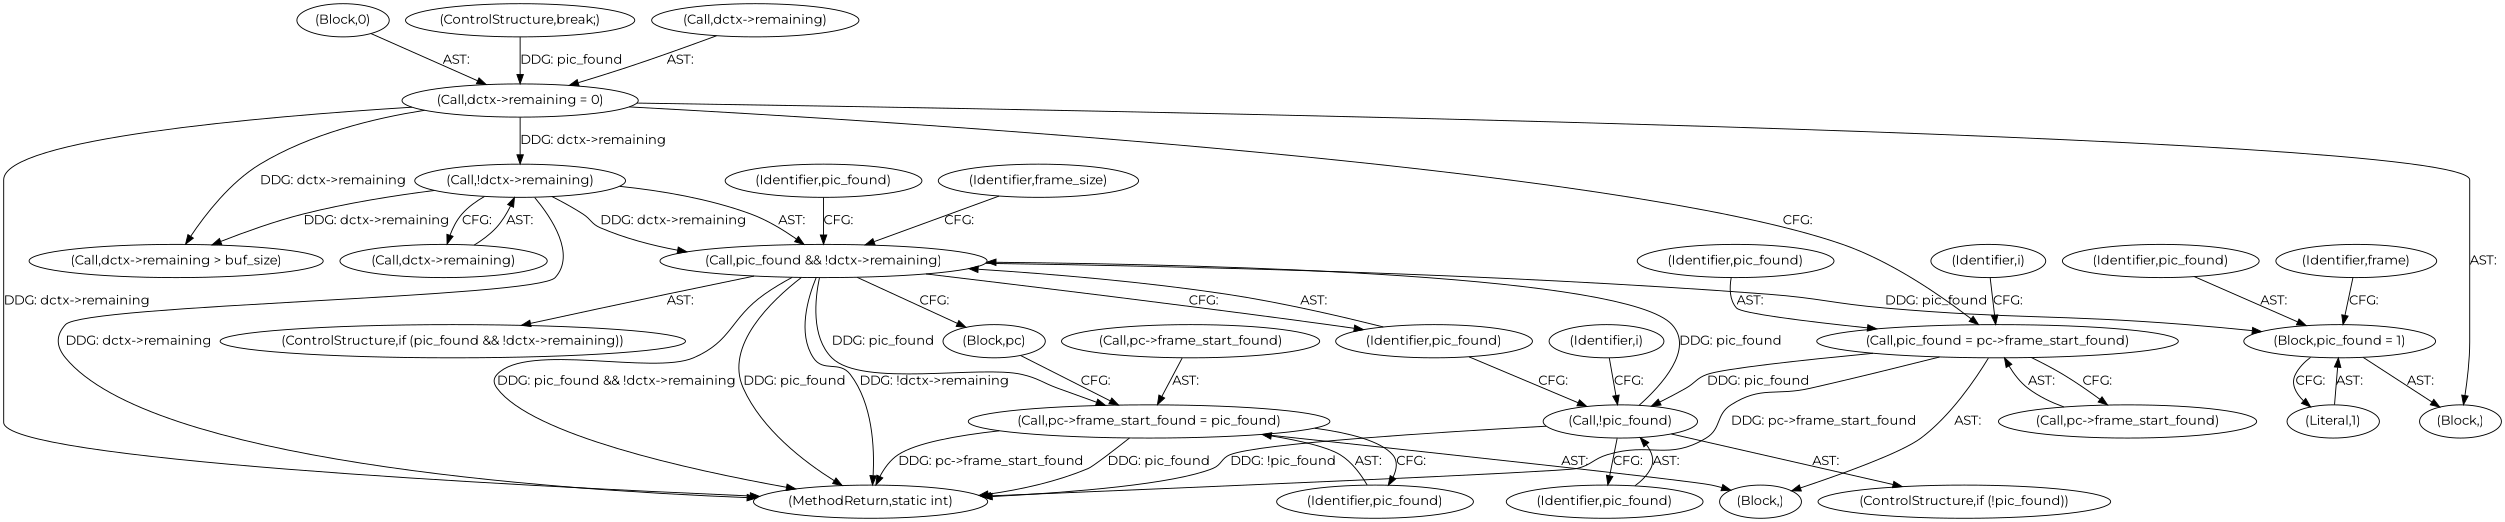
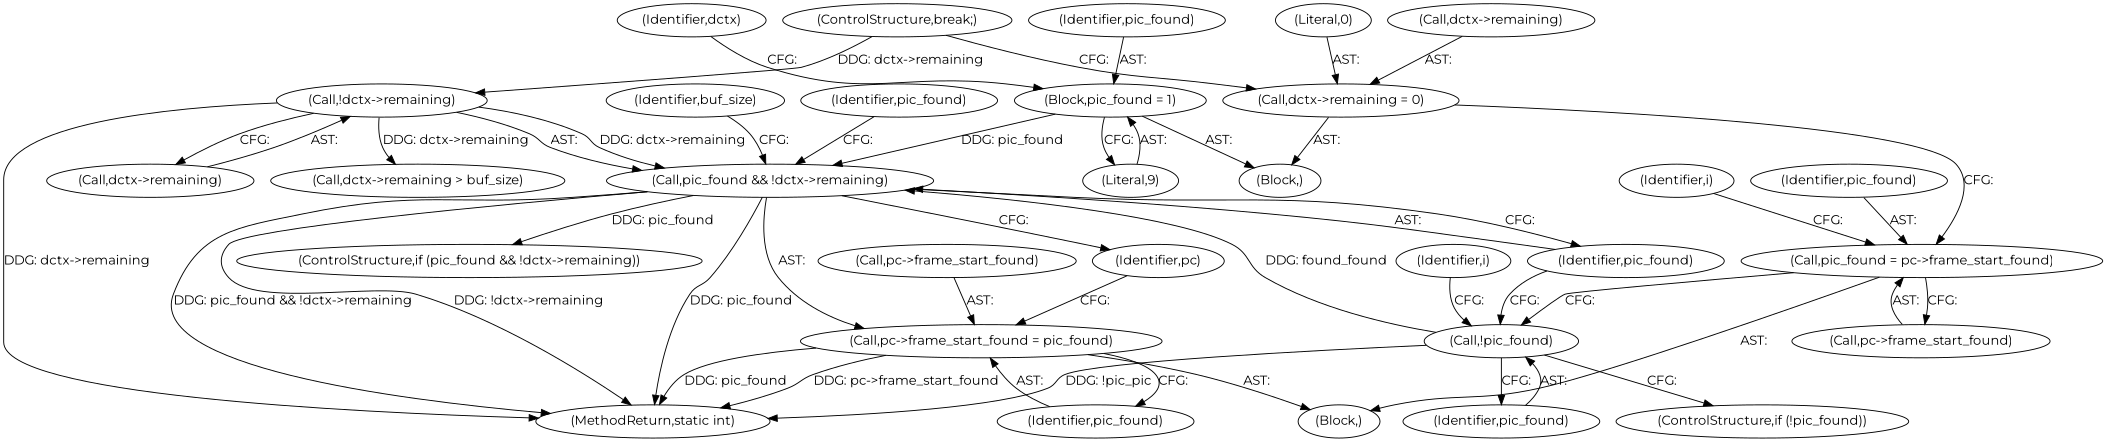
node "(Block,0)": label "(Block,0)" -> "(Literal,0)"
edge "(ControlStructure,break;)" -> "(Call,dctx->remaining = 0)": label "DDG: pic_found" -> "CFG: "
edge "(Call,dctx->remaining = 0)" -> "(Call,!dctx->remaining)": now "(ControlStructure,break;)" -> "(Call,!dctx->remaining)"
edge "(Call,dctx->remaining = 0)" -> "(Call,dctx->remaining > buf_size)": removed, label "DDG: dctx->remaining"
node "(Identifier,frame_size)": label "(Identifier,frame_size)" -> "(Identifier,buf_size)"
node "(Identifier,frame)": label "(Identifier,frame)" -> "(Identifier,dctx)"
edge "(Call,pic_found && !dctx->remaining)" -> "(Block,pic_found = 1)": reversed
edge "(Call,pic_found && !dctx->remaining)" -> "(ControlStructure,if (pic_found && !dctx->remaining))": label "AST: " -> "DDG: pic_found"
edge "(Call,pic_found && !dctx->remaining)" -> "(Call,pc->frame_start_found = pic_found)": label "DDG: pic_found" -> "AST: "
node "(Block,pc)": label "(Block,pc)" -> "(Identifier,pc)"
edge "(Call,!pic_found)" -> "(Call,pic_found && !dctx->remaining)": label "DDG: pic_found" -> "DDG: found_found"
edge "(Call,pic_found = pc->frame_start_found)" -> "(Call,!pic_found)": label "DDG: pic_found" -> "CFG: "
node "(Literal,1)": label "(Literal,1)" -> "(Literal,9)"
edge "(Call,dctx->remaining = 0)" -> "(MethodReturn,static int)": removed, label "DDG: dctx->remaining"
edge "(Call,!pic_found)" -> "(MethodReturn,static int)": label "DDG: !pic_found" -> "DDG: !pic_pic"
edge "(Call,!pic_found)" -> "(ControlStructure,if (!pic_found))": label "AST: " -> "CFG: "
edge "(Call,pic_found = pc->frame_start_found)" -> "(MethodReturn,static int)": removed, label "DDG: pc->frame_start_found"
